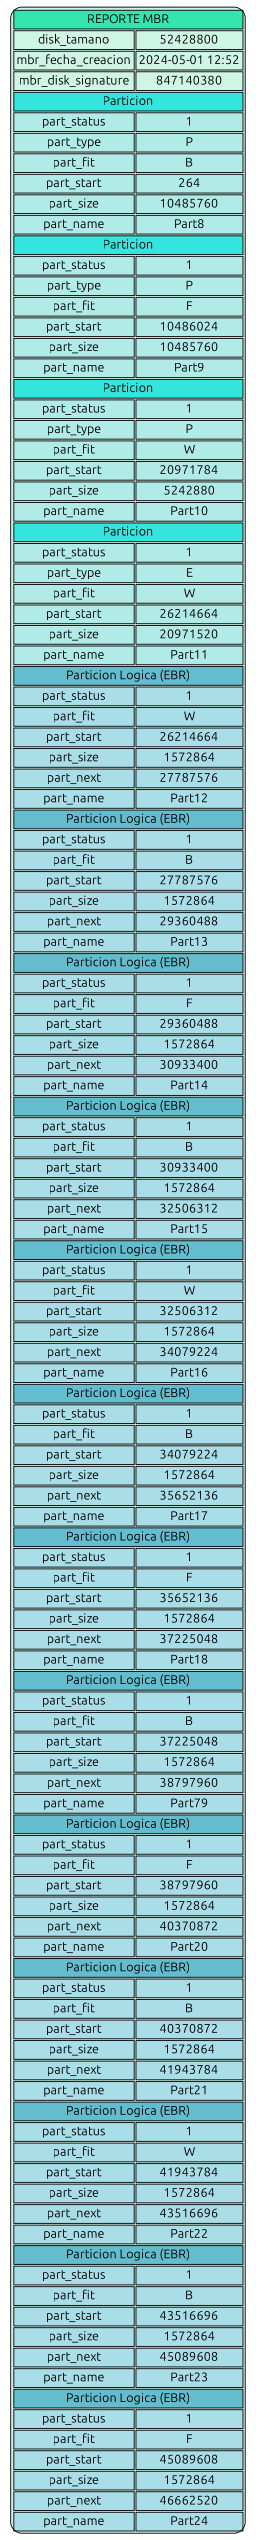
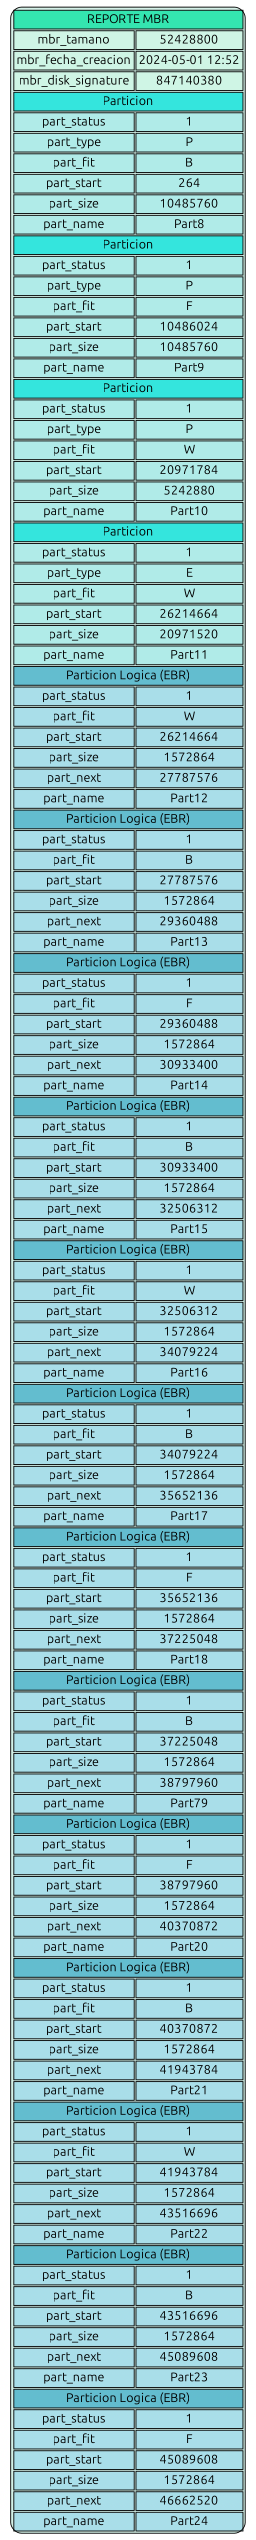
node "REPORTE MBR": text "disk_tamano" -> "mbr_tamano"
